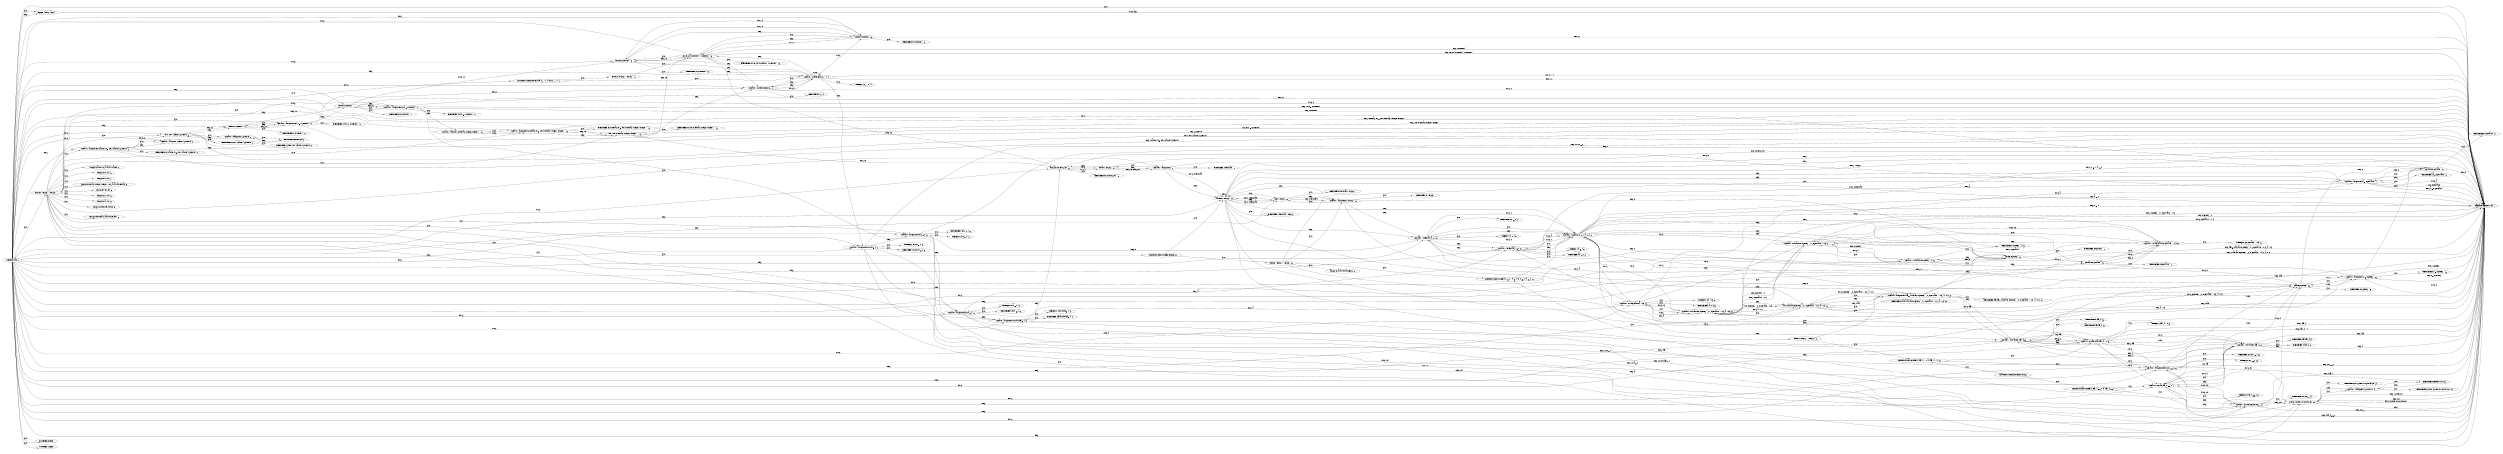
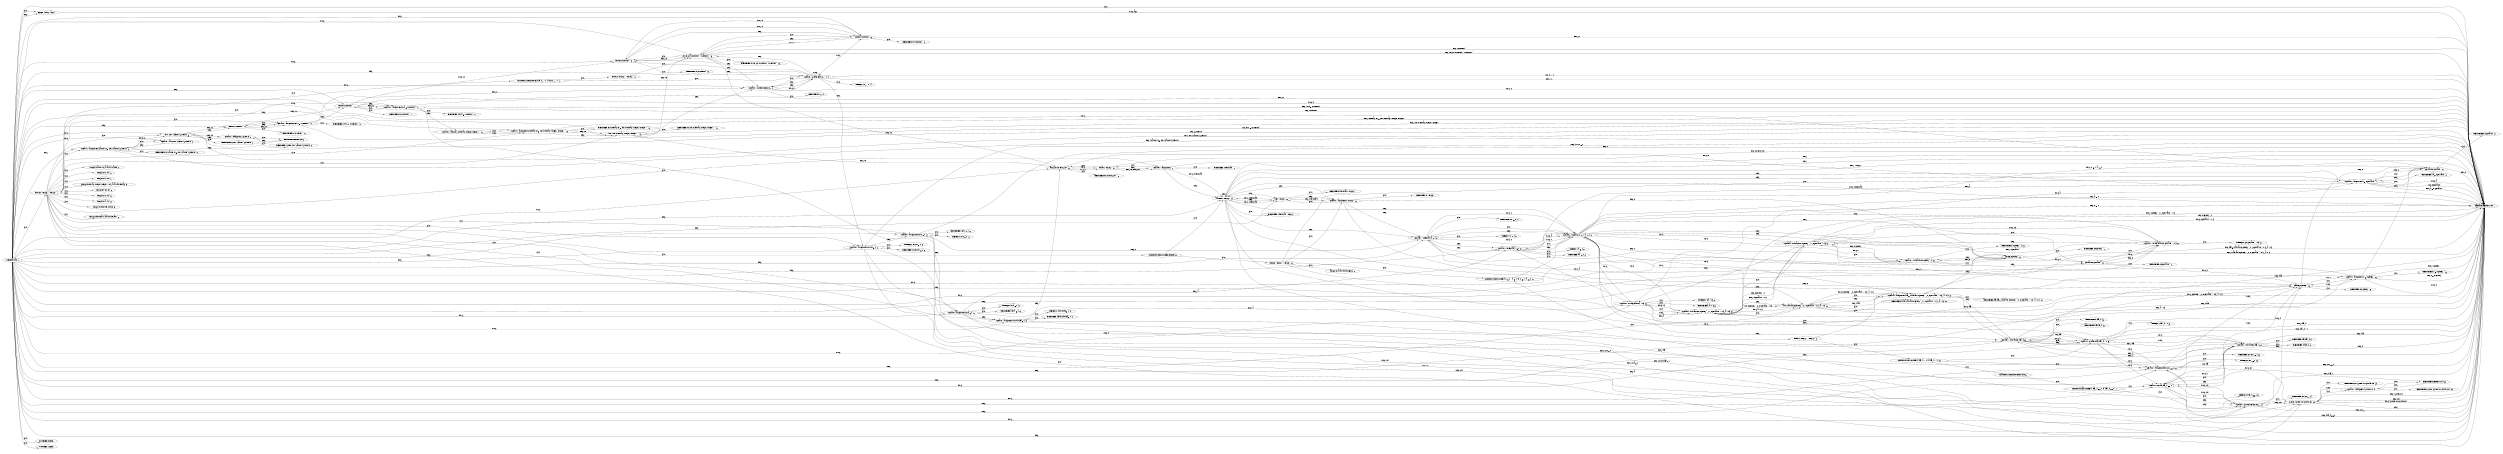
edge "(<init>,new Scanner(System.in))" -> "(<operator>.fieldAccess,System.in)": label "AST: " -> "DDG: tm"
edge "(<operator>.logicalOr,x != 0 || a != 0)" -> "(IDENTIFIER,x,e.getKey() - x)": now "(<operator>.logicalOr,x != 0 || a != 0)" -> "(<operator>.subtraction,e.getKey() - x)"
